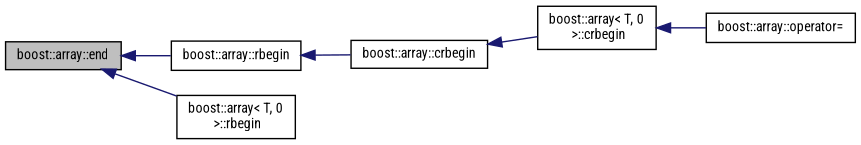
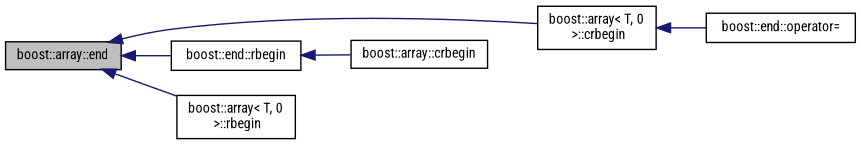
node "boost::array::operator=": label "boost::array::operator=" -> "boost::end::operator="
edge "boost::array< T, 0 >::crbegin" -> "boost::array::crbegin": now "boost::array< T, 0 >::crbegin" -> "boost::array::end"
node "boost::array::rbegin": label "boost::array::rbegin" -> "boost::end::rbegin"
